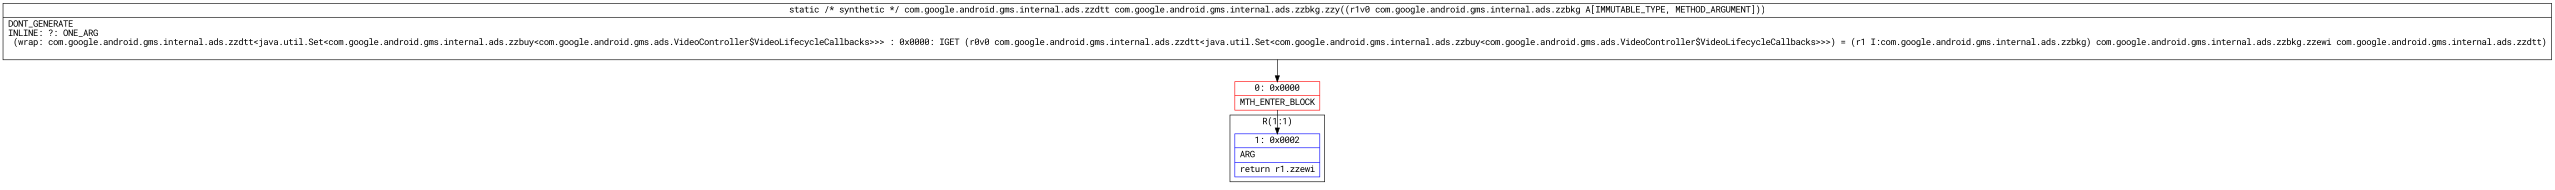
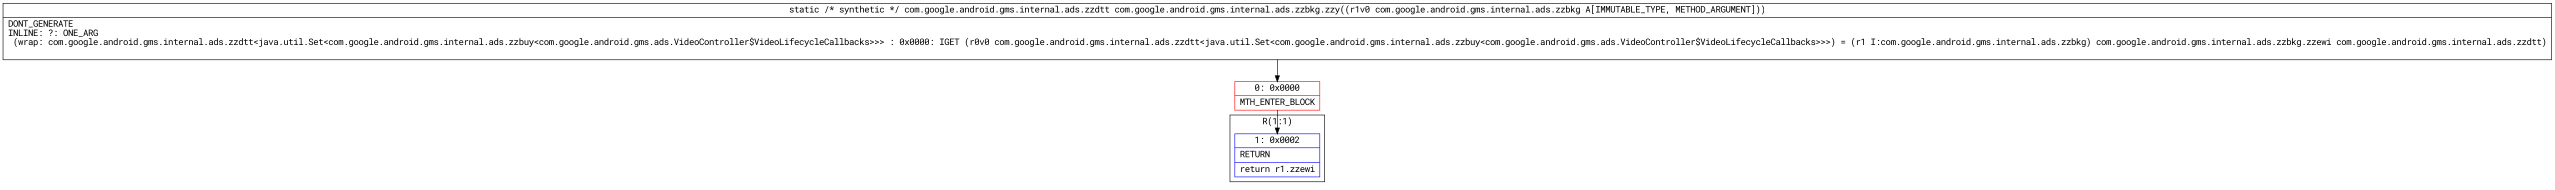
node "1: 0x0002": text "ARG" -> "RETURN"
